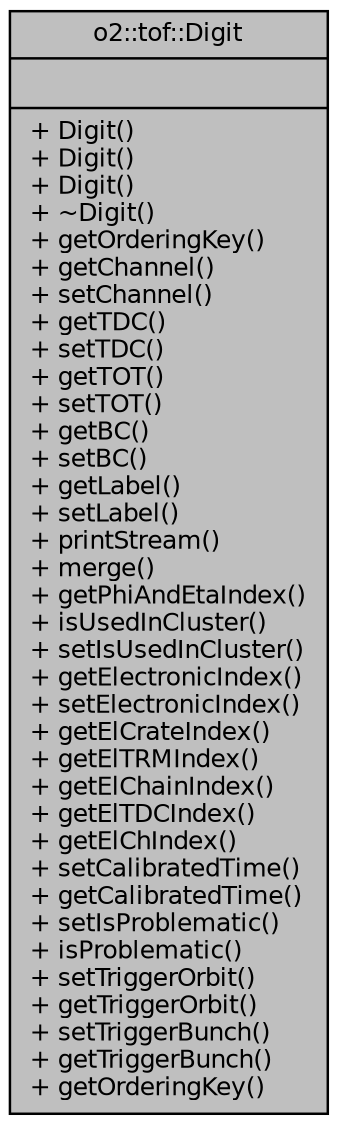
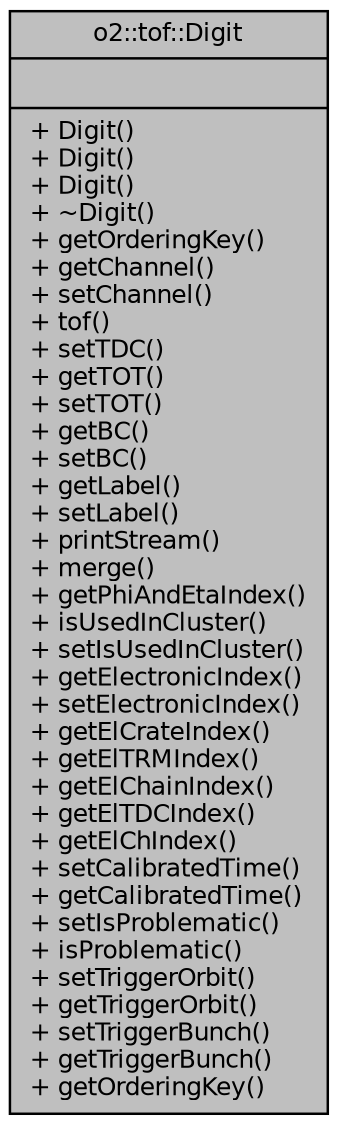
node "o2::tof::Digit": text "+ getTDC()" -> "+ tof()"
